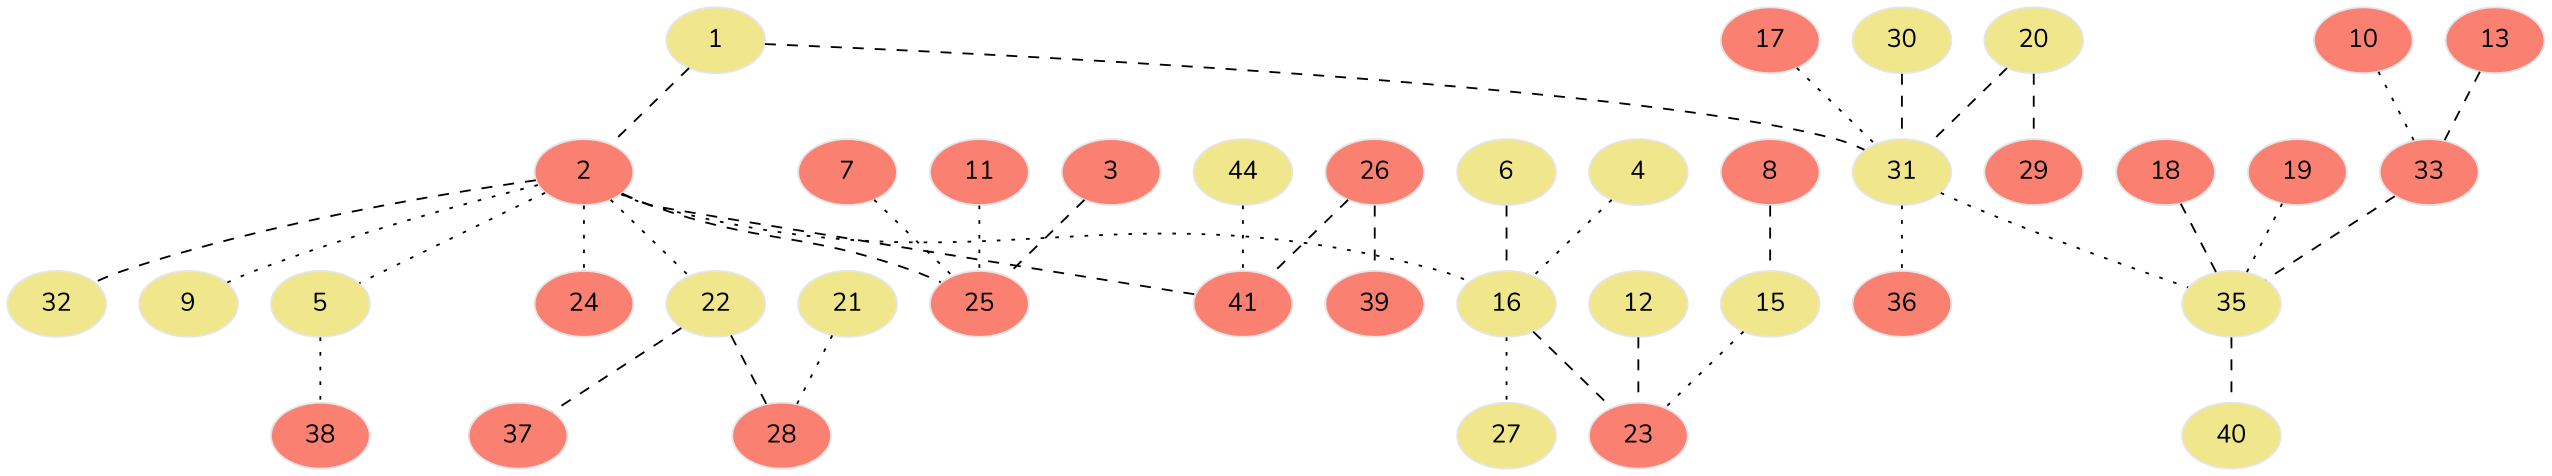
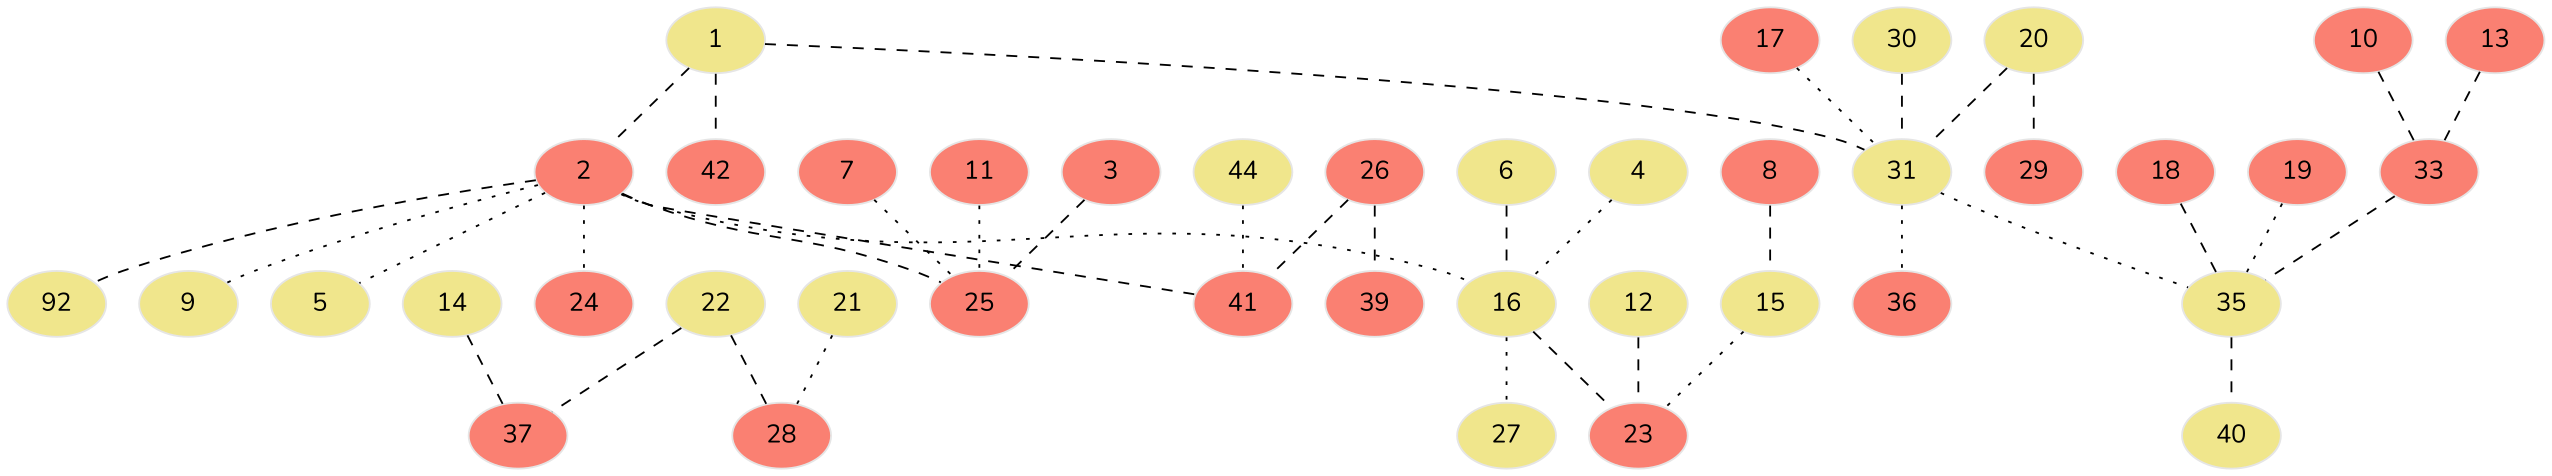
edge "10" -- "33": style dotted -> dashed
node "42": added
edge "2" -- "22": removed
node "32": label "32" -> "92"
node "14": added
node "38": removed
